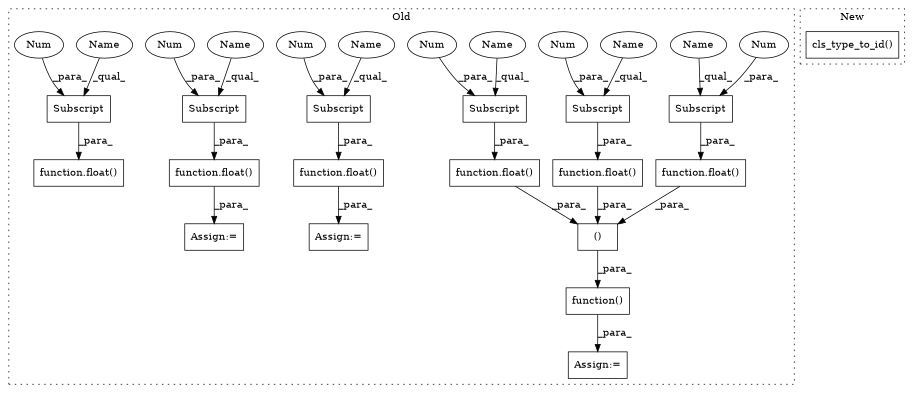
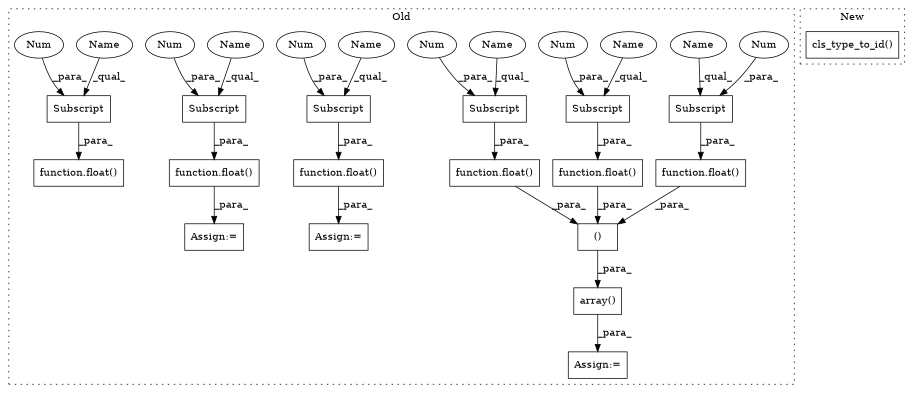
node "function()": label "function()" -> "array()"
